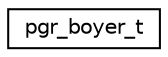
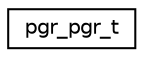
node "pgr_boyer_t": label "pgr_boyer_t" -> "pgr_pgr_t"
